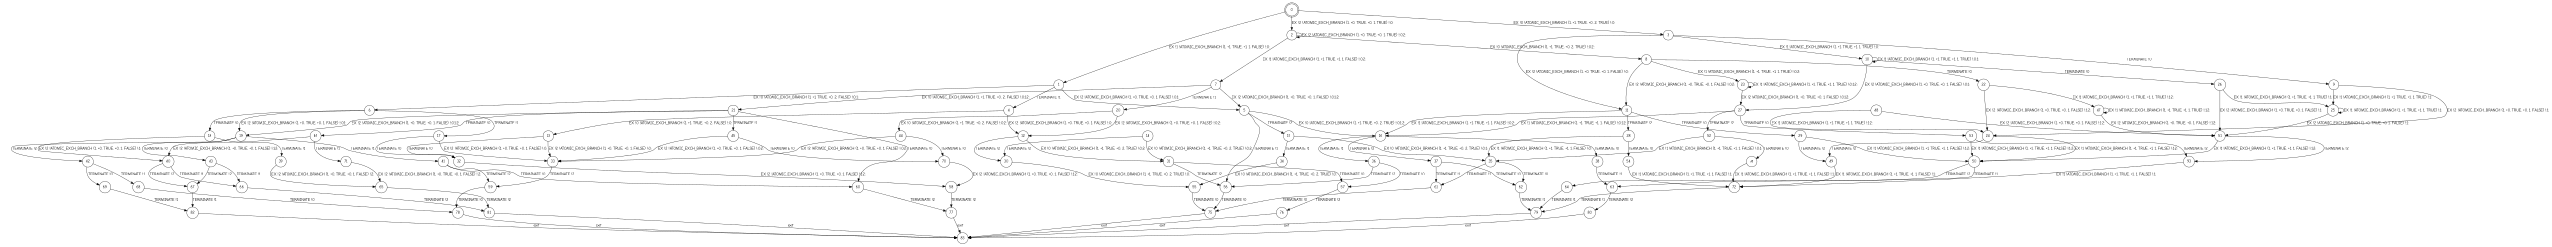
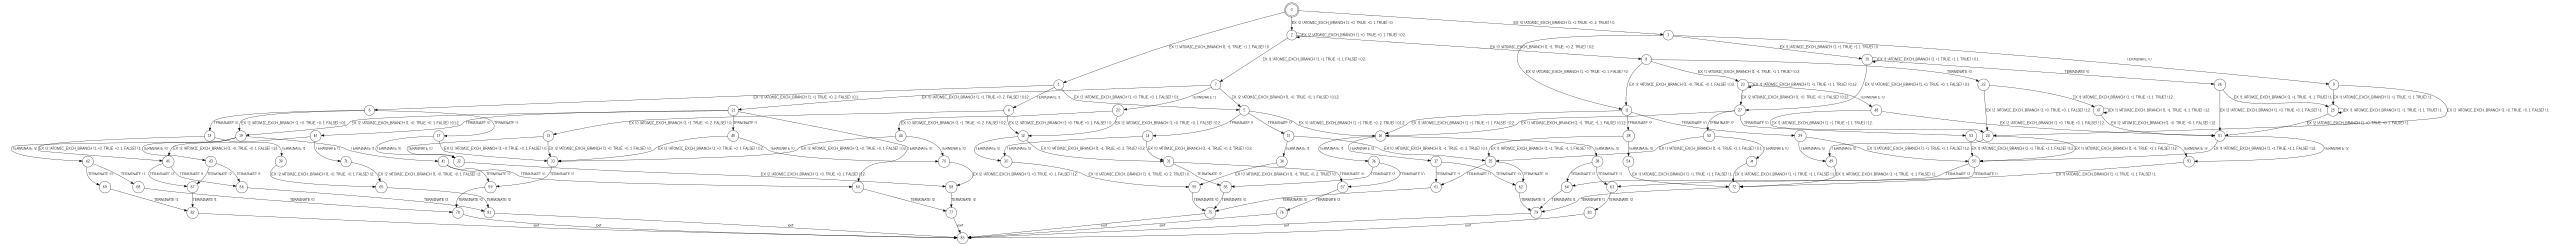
edge "23" -> "48": added, label "TERMINATE !0"
edge "5" -> "56": now "5" -> "14"
edge "38" -> "64": added, label "TERMINATE !2"
